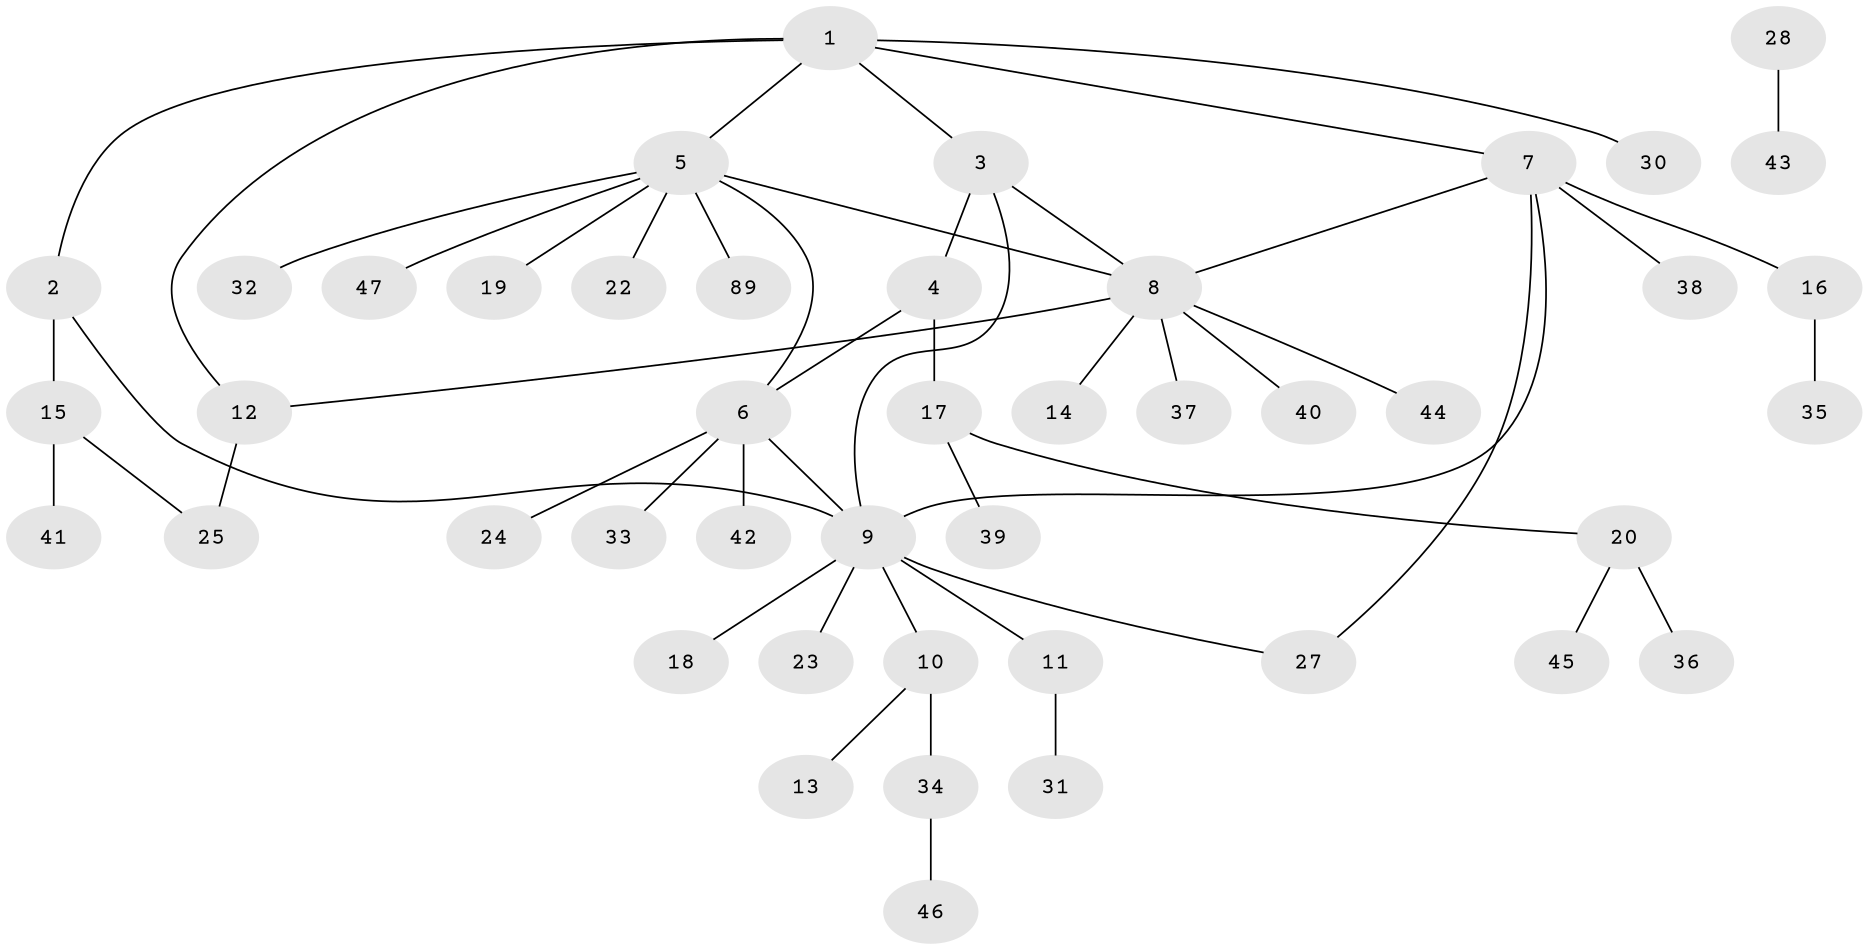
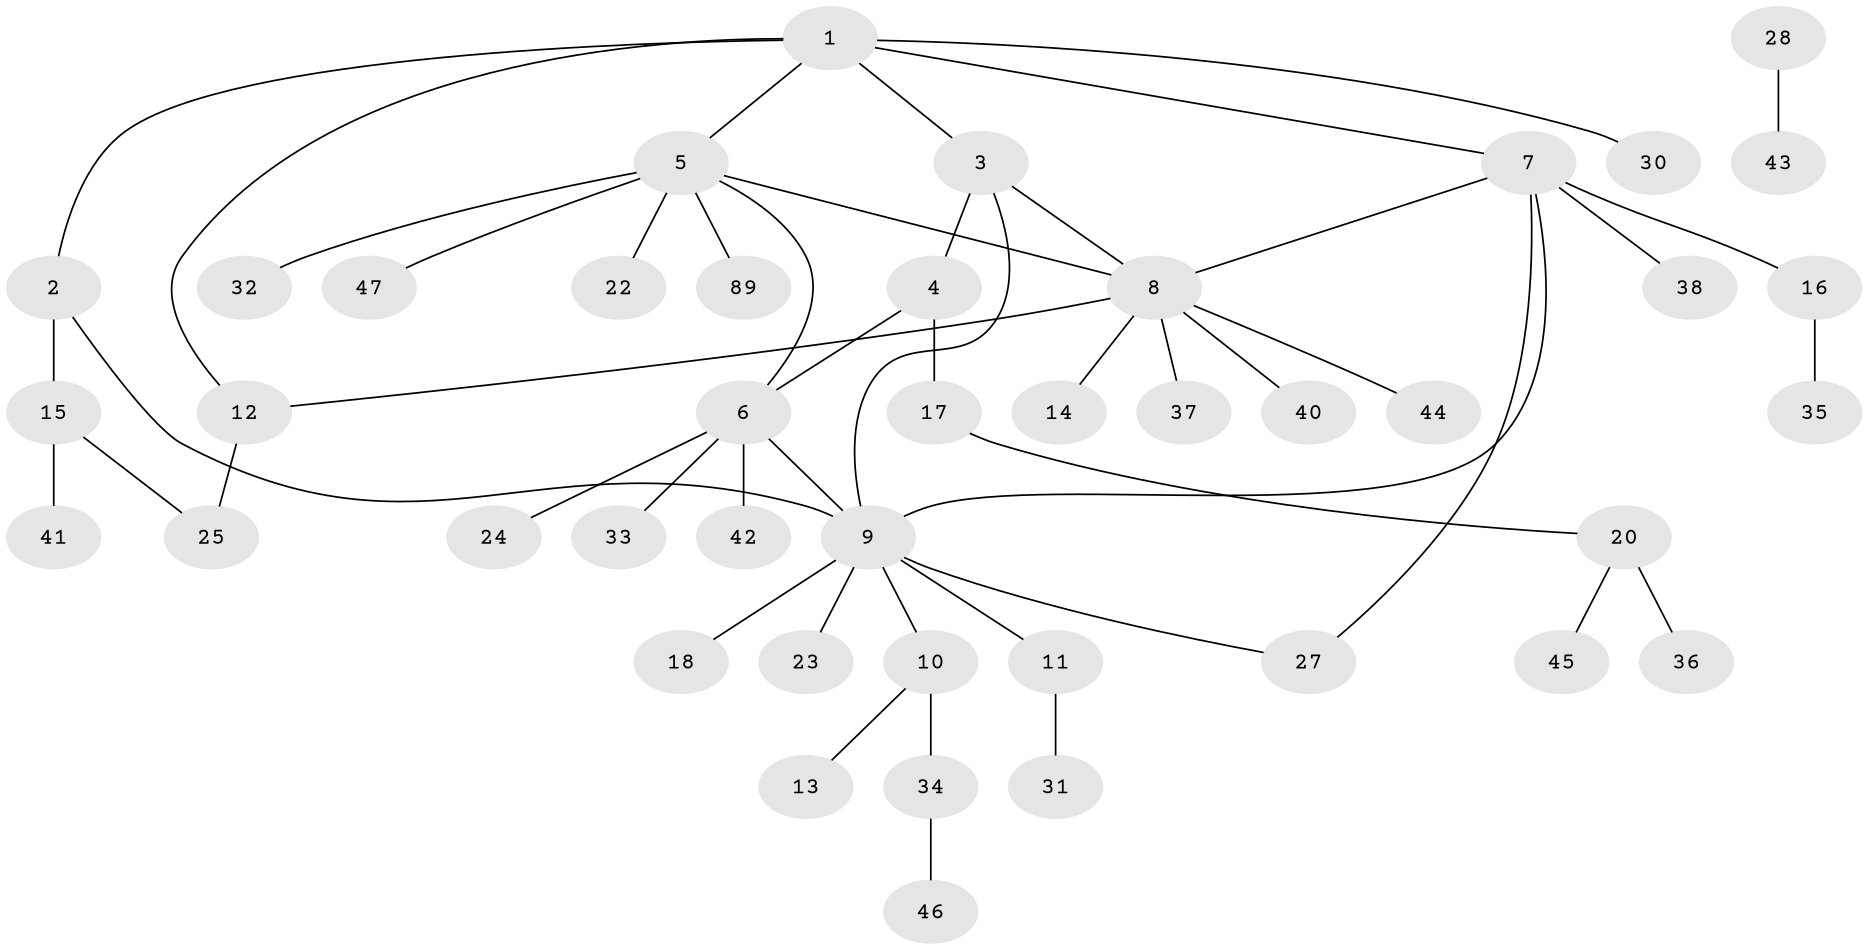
node "19": removed
node "39": removed
